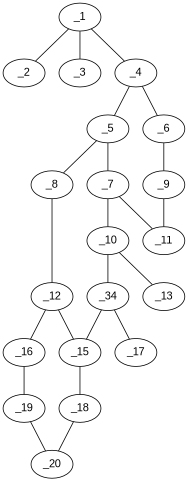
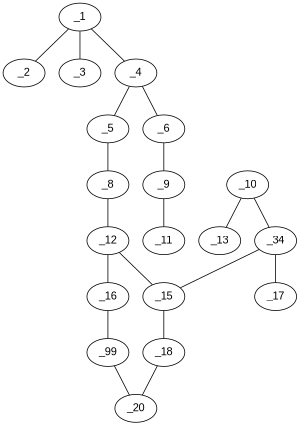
node "_7": removed
node "_19": label "_19" -> "_99"
